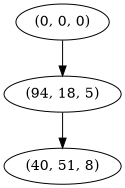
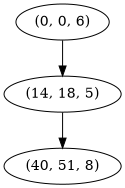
node "(0, 0, 0)": label "(0, 0, 0)" -> "(0, 0, 6)"
node "(94, 18, 5)": label "(94, 18, 5)" -> "(14, 18, 5)"
